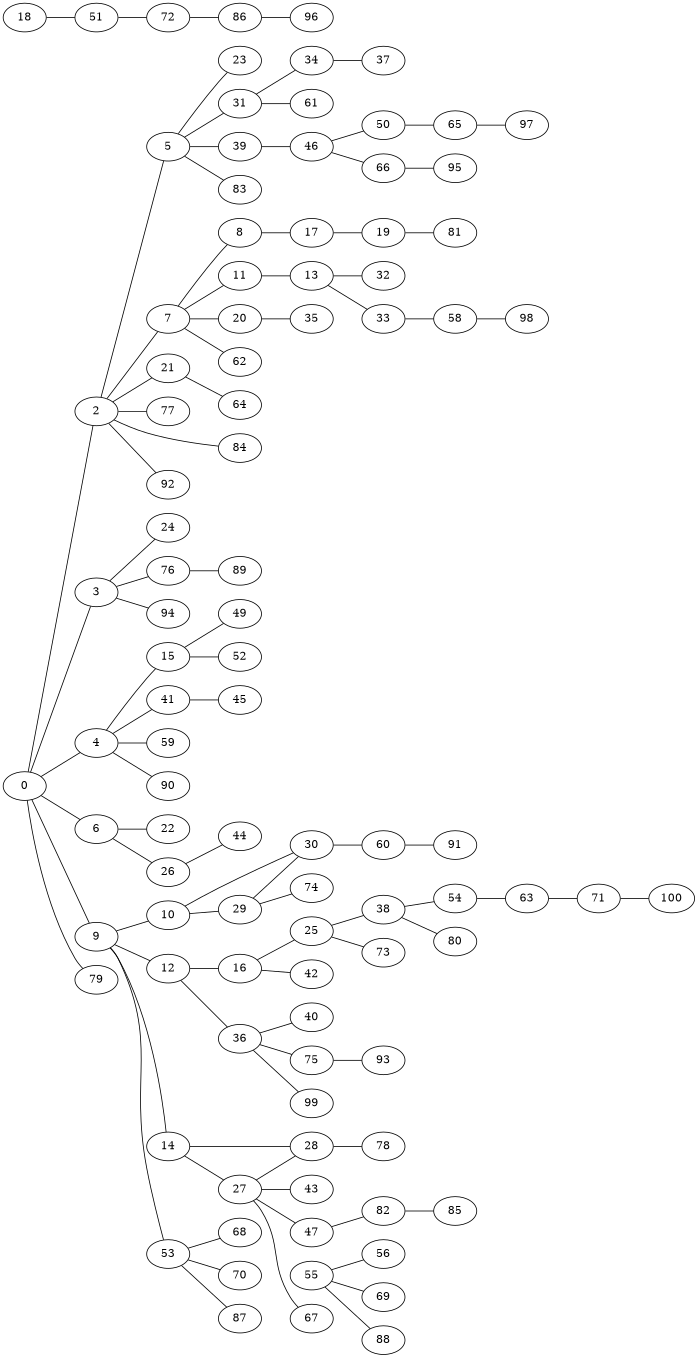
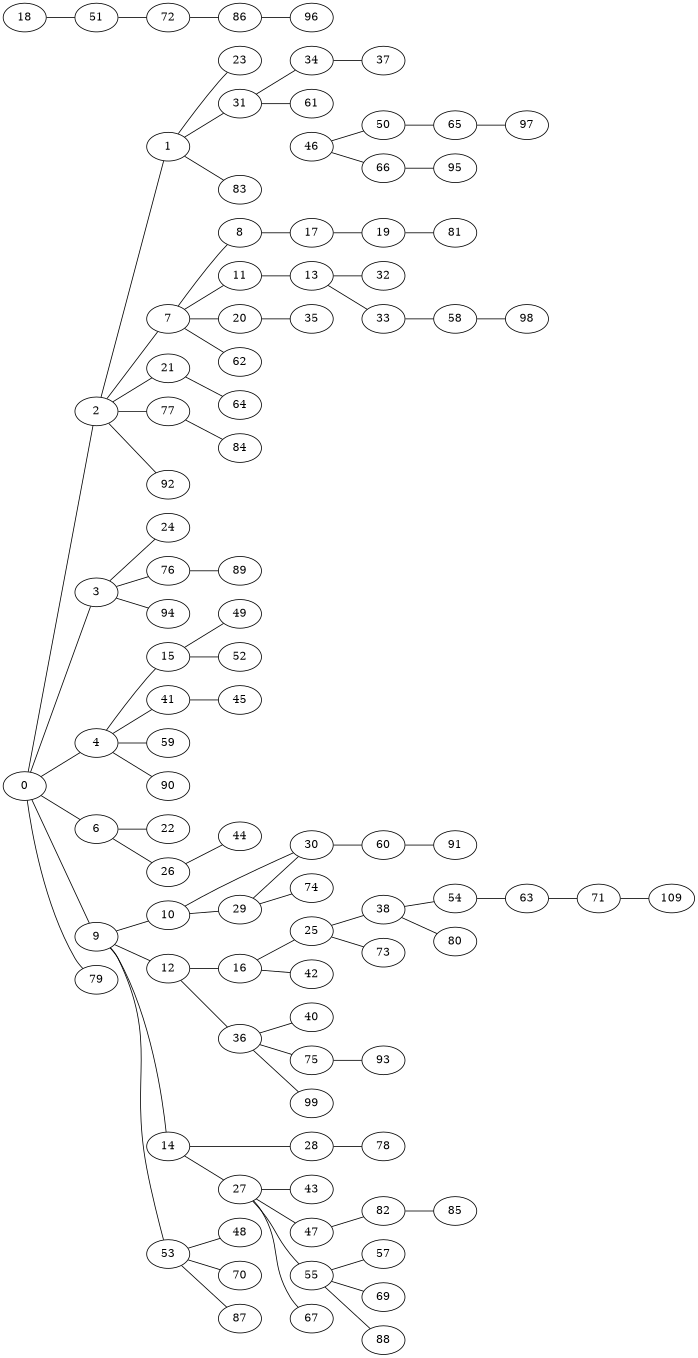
node "5": label "5" -> "1"
node "39": removed
edge "2" -- "84": now "77" -- "84"
node "100": label "100" -> "109"
edge "28" -- "27": now "55" -- "27"
node "68": label "68" -> "48"
node "56": label "56" -> "57"
